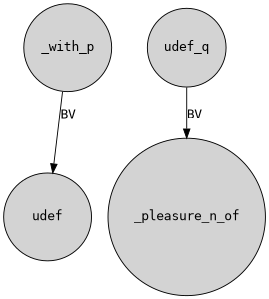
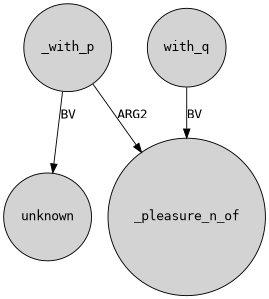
node "udef_q": label "udef_q" -> "with_q"
edge "_with_p" -> "_pleasure_n_of": added, label "ARG2"
node "udef": label "udef" -> "unknown"
